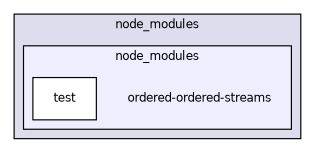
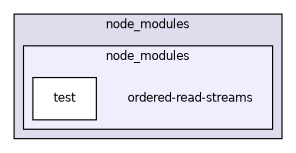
node "ordered-ordered-streams": label "ordered-ordered-streams" -> "ordered-read-streams"
